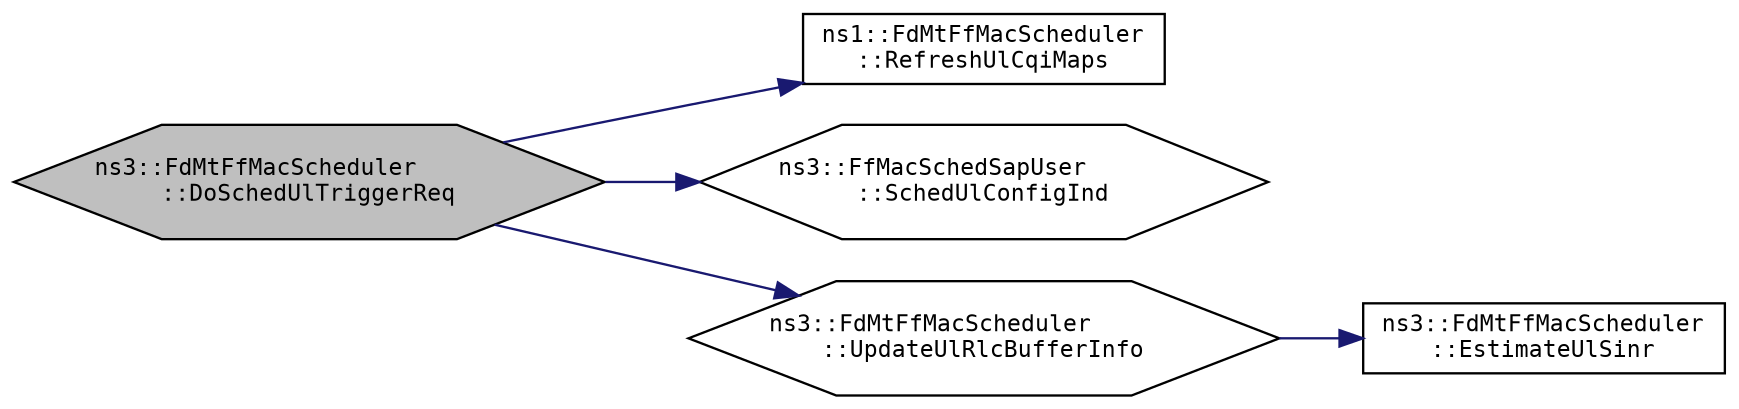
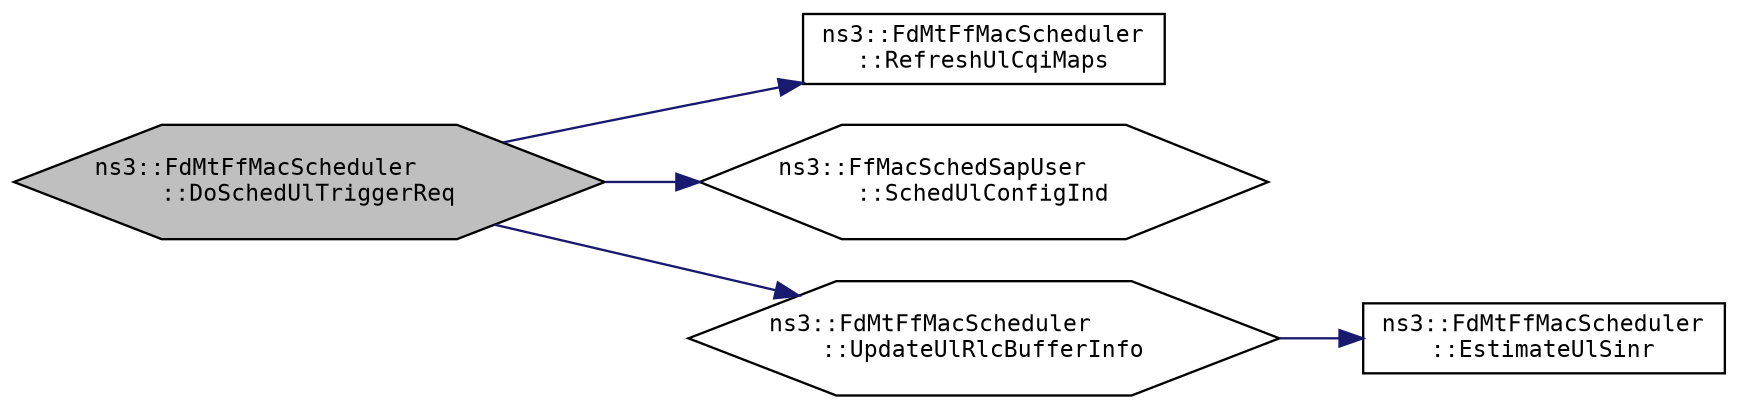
node "ns1::FdMtFfMacScheduler ::RefreshUlCqiMaps": label "ns1::FdMtFfMacScheduler ::RefreshUlCqiMaps" -> "ns3::FdMtFfMacScheduler ::RefreshUlCqiMaps"
